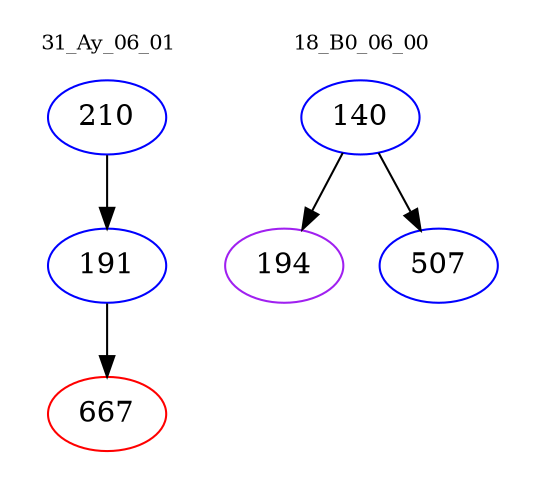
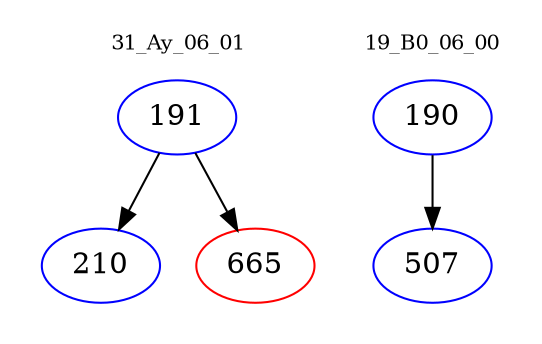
cluster "18_B0_06_00": label "18_B0_06_00" -> "19_B0_06_00"
node "140": label "140" -> "190"
edge "210" -> "191": reversed
node "194": removed
node "667": label "667" -> "665"
